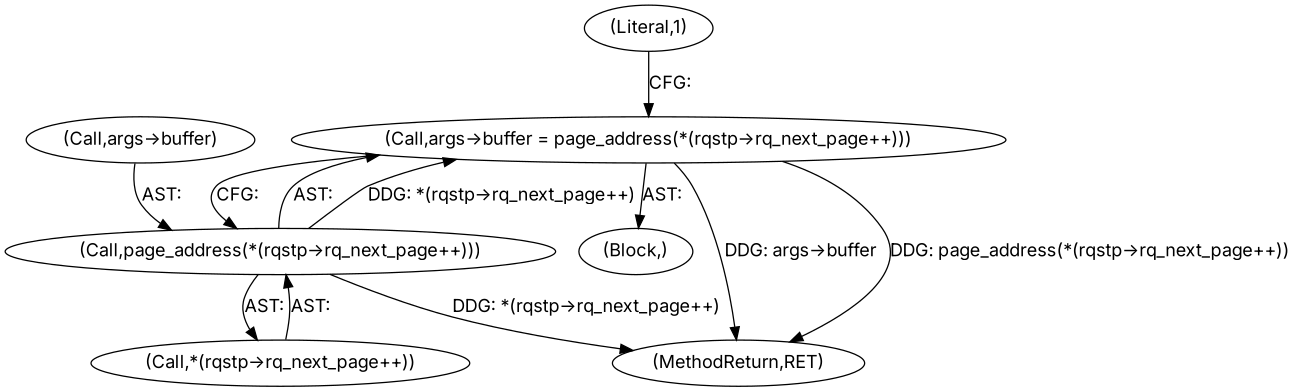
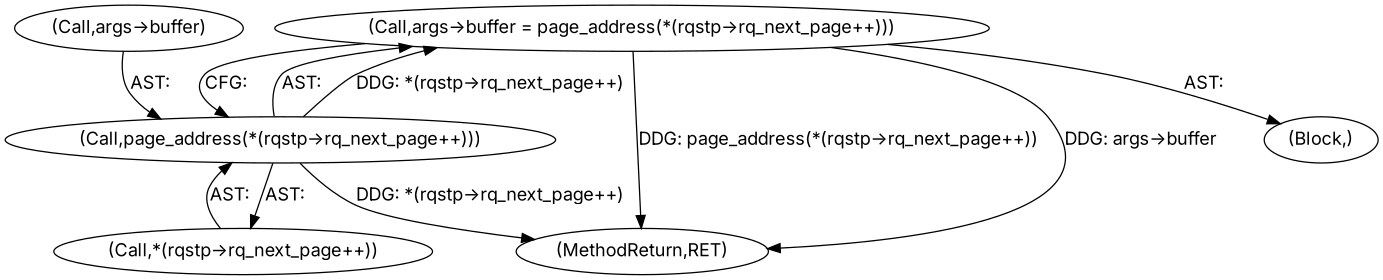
node "(Literal,1)": removed
